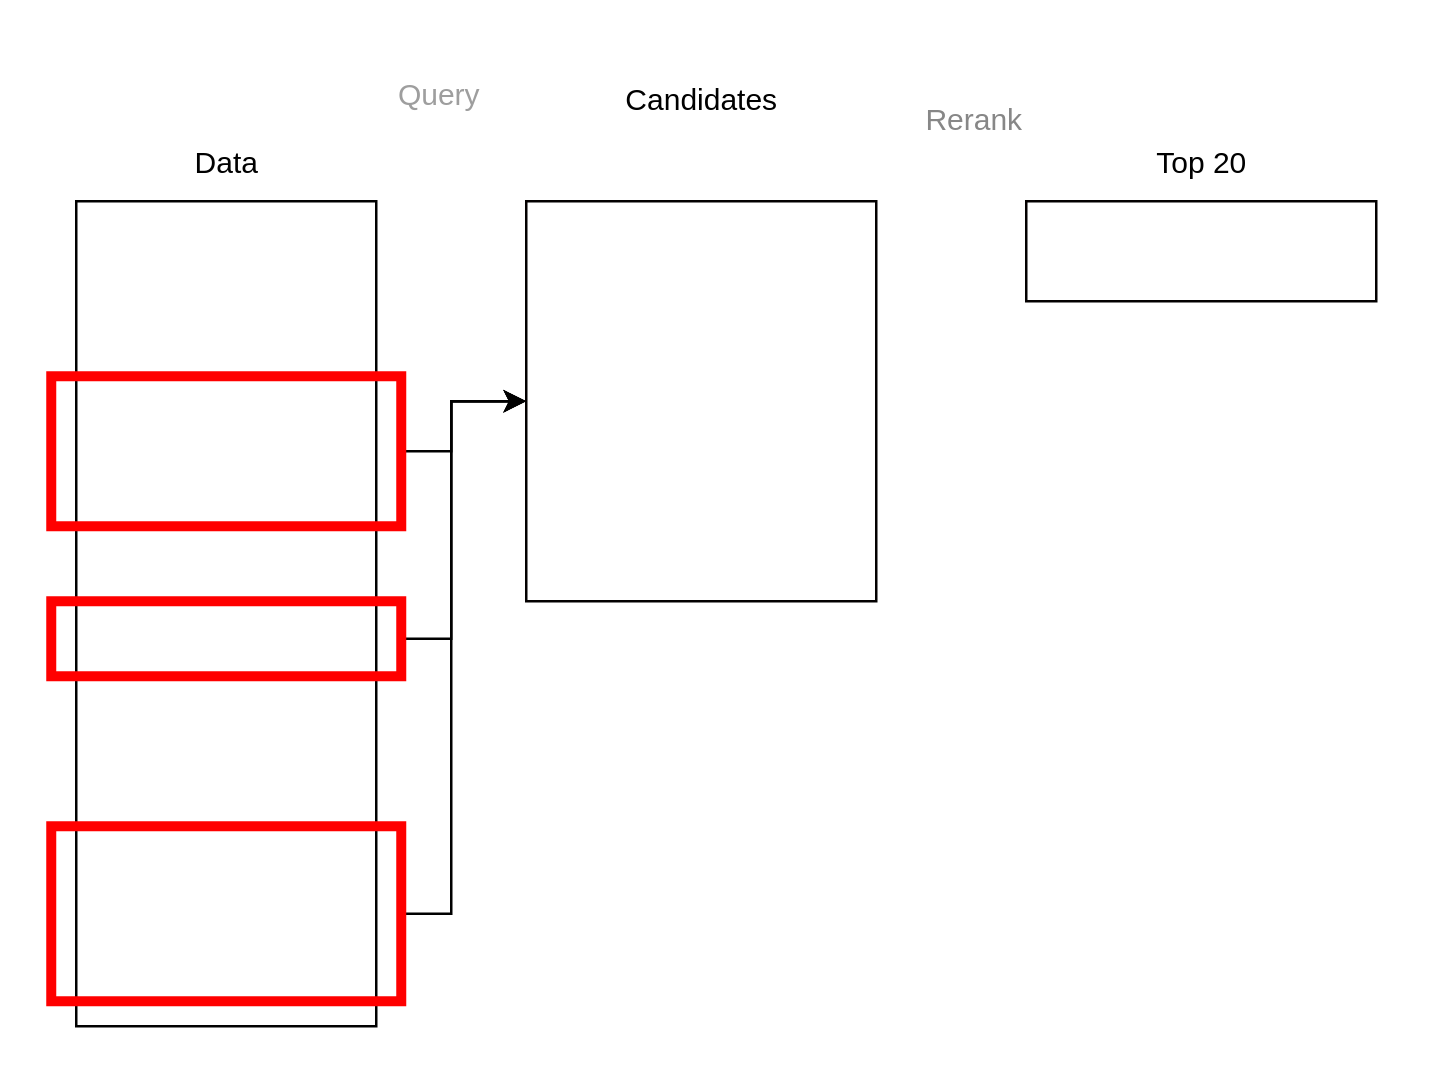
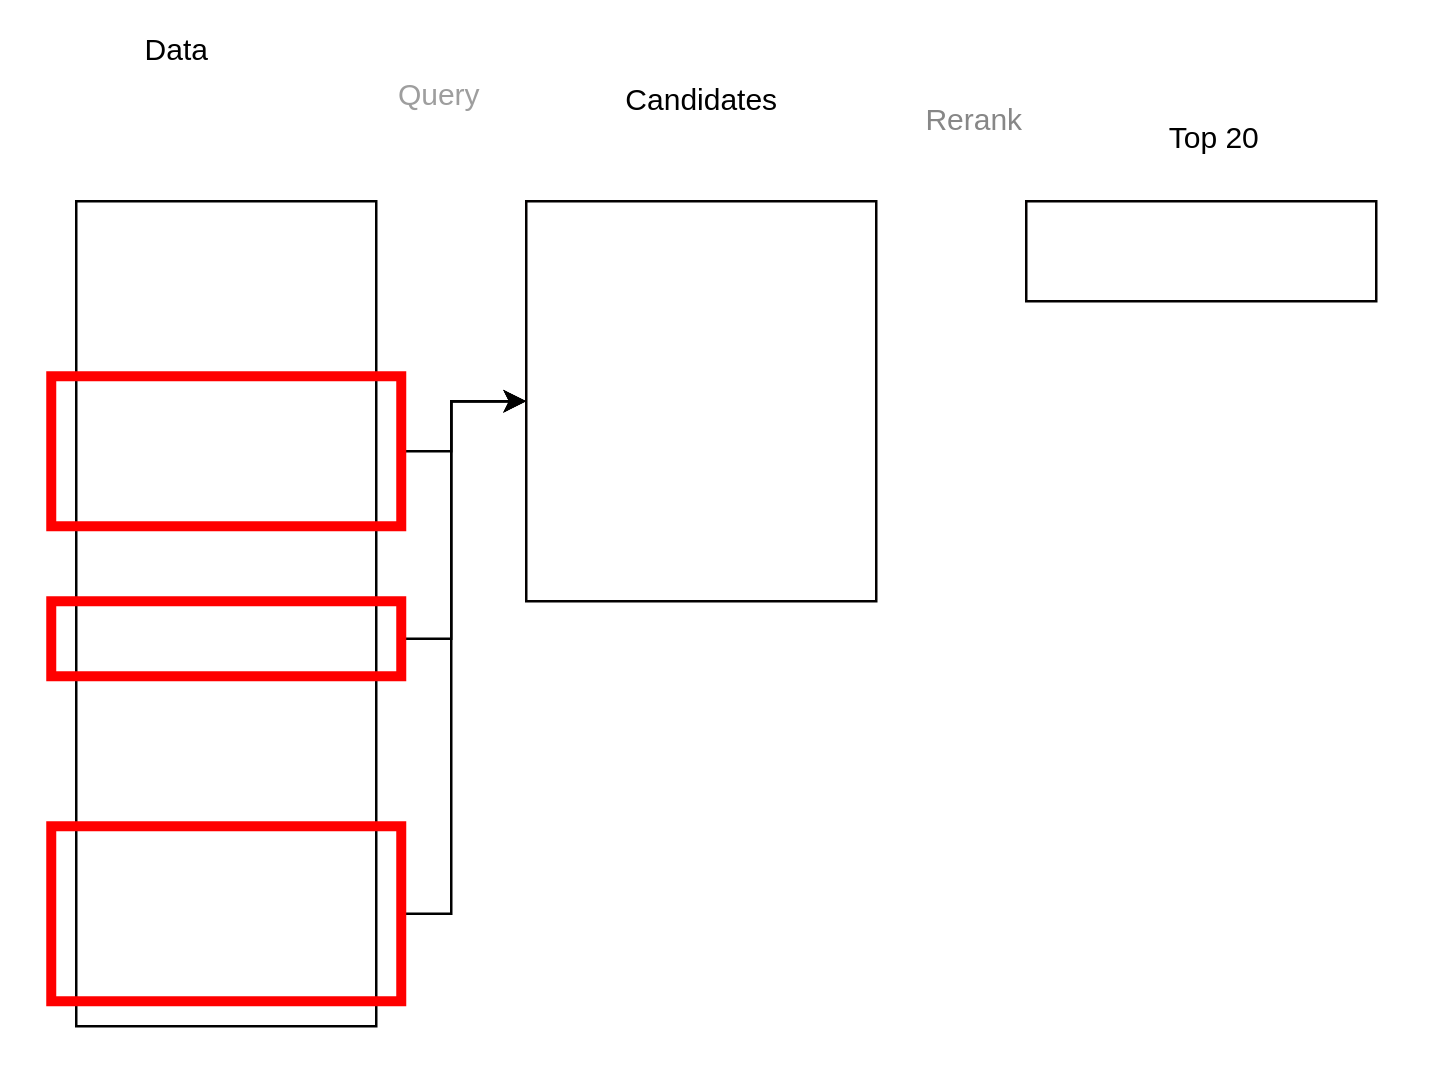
node "Data": moved (226, 164) -> (176, 51)
node "Top 20": moved (1201, 164) -> (1214, 139)
